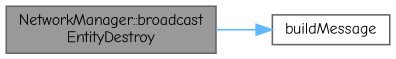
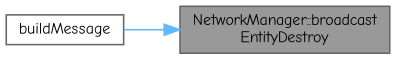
edge "NetworkManager::broadcast EntityDestroy" -> "buildMessage": reversed
